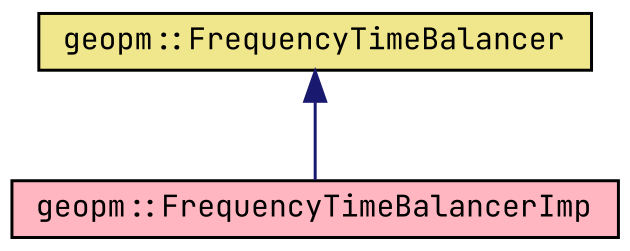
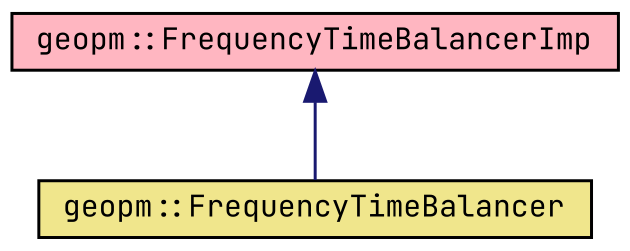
edge "geopm::FrequencyTimeBalancerImp" -> "geopm::FrequencyTimeBalancer": reversed
